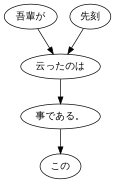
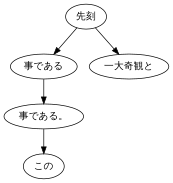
node "吾輩が": removed
node "云ったのは": label "云ったのは" -> "事である"
node "一大奇観と": added
